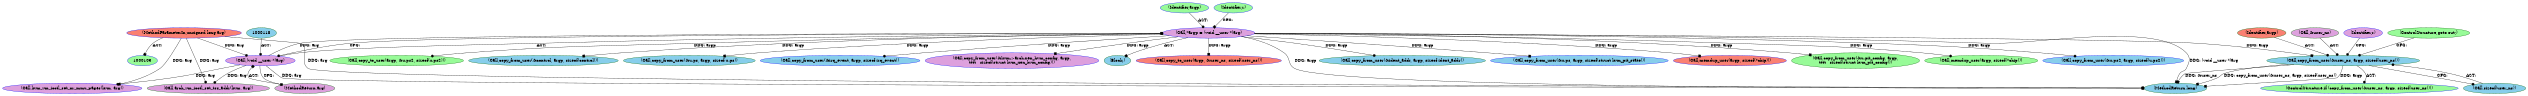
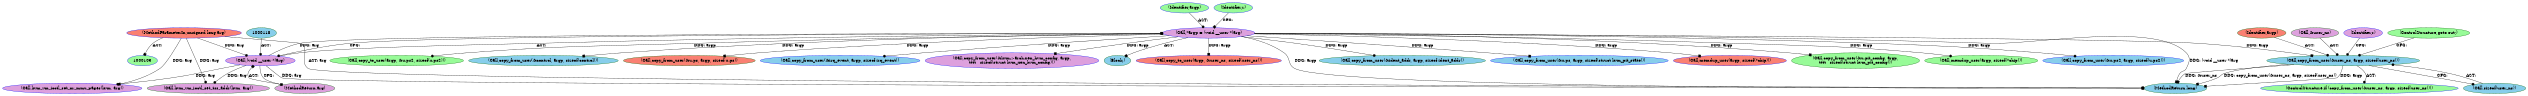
edge "(MethodParameterIn,unsigned long arg)" -> "(MethodReturn,long)": label "DDG: arg" -> "AST: arg"
node "(Call,copy_from_user(&u.ps, argp, sizeof u.ps))": fillcolor skyblue -> salmon
node "(Call,arch_vm_ioctl_set_tss_addr(kvm, arg))": label "(Call,arch_vm_ioctl_set_tss_addr(kvm, arg))" -> "(Call,kvm_vm_ioctl_set_tss_addr(kvm, arg))"
